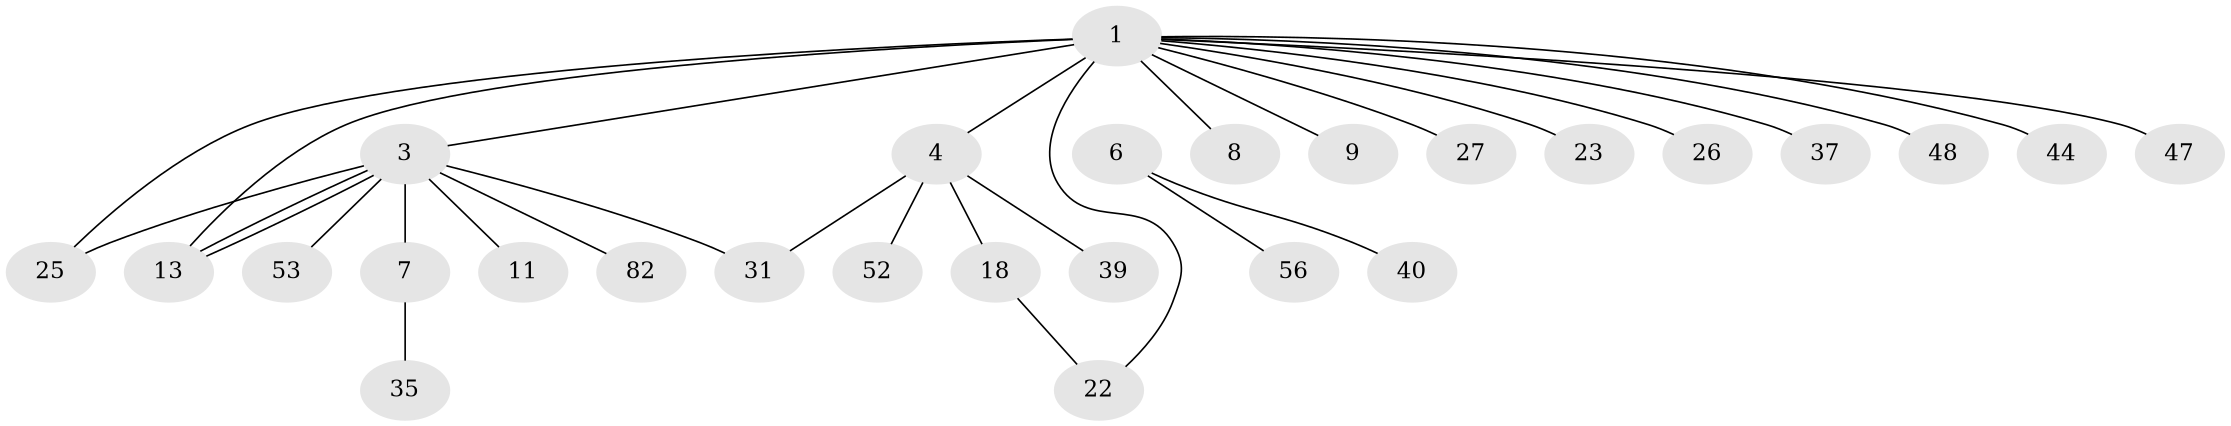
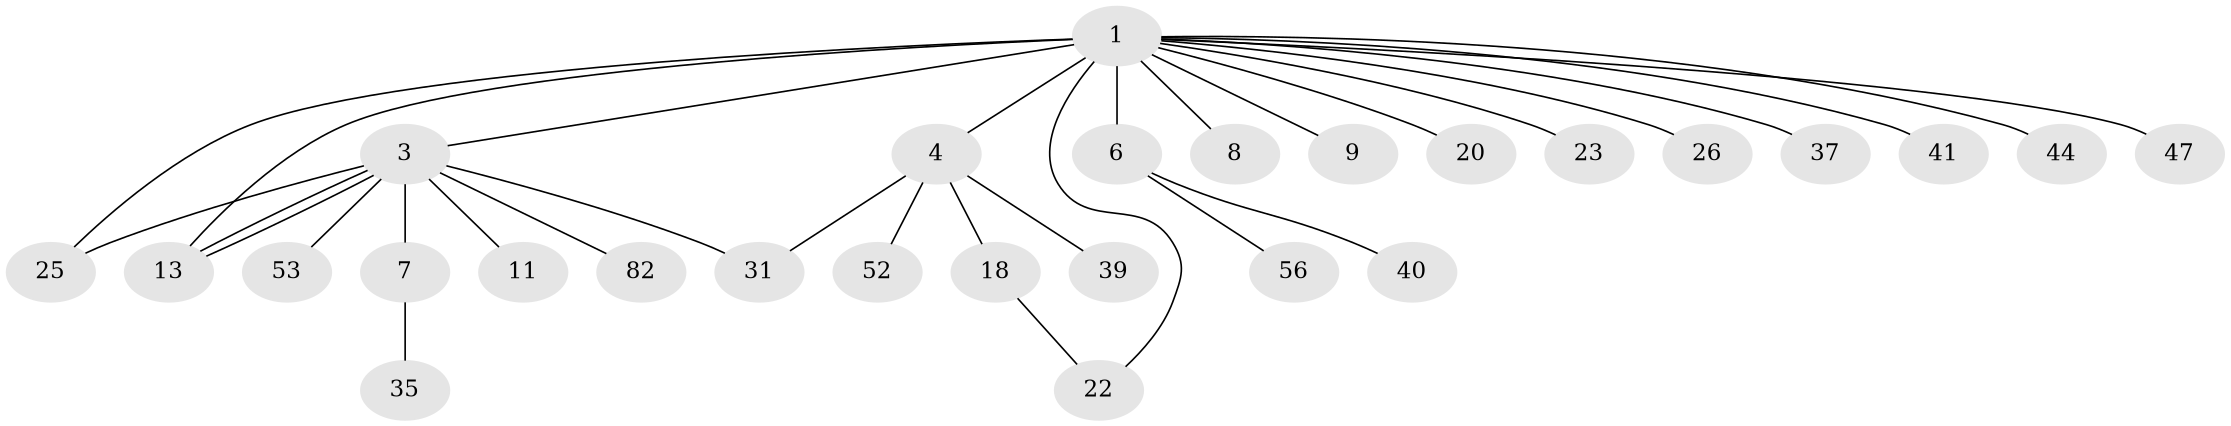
edge "1" -- "6": added
node "27": label "27" -> "20"
node "48": label "48" -> "41"
